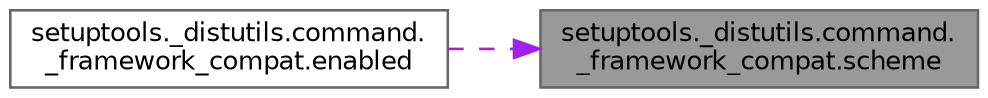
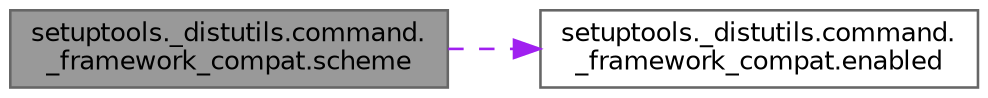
edge "setuptools._distutils.command. _framework_compat.enabled" -> "setuptools._distutils.command. _framework_compat.scheme": reversed
